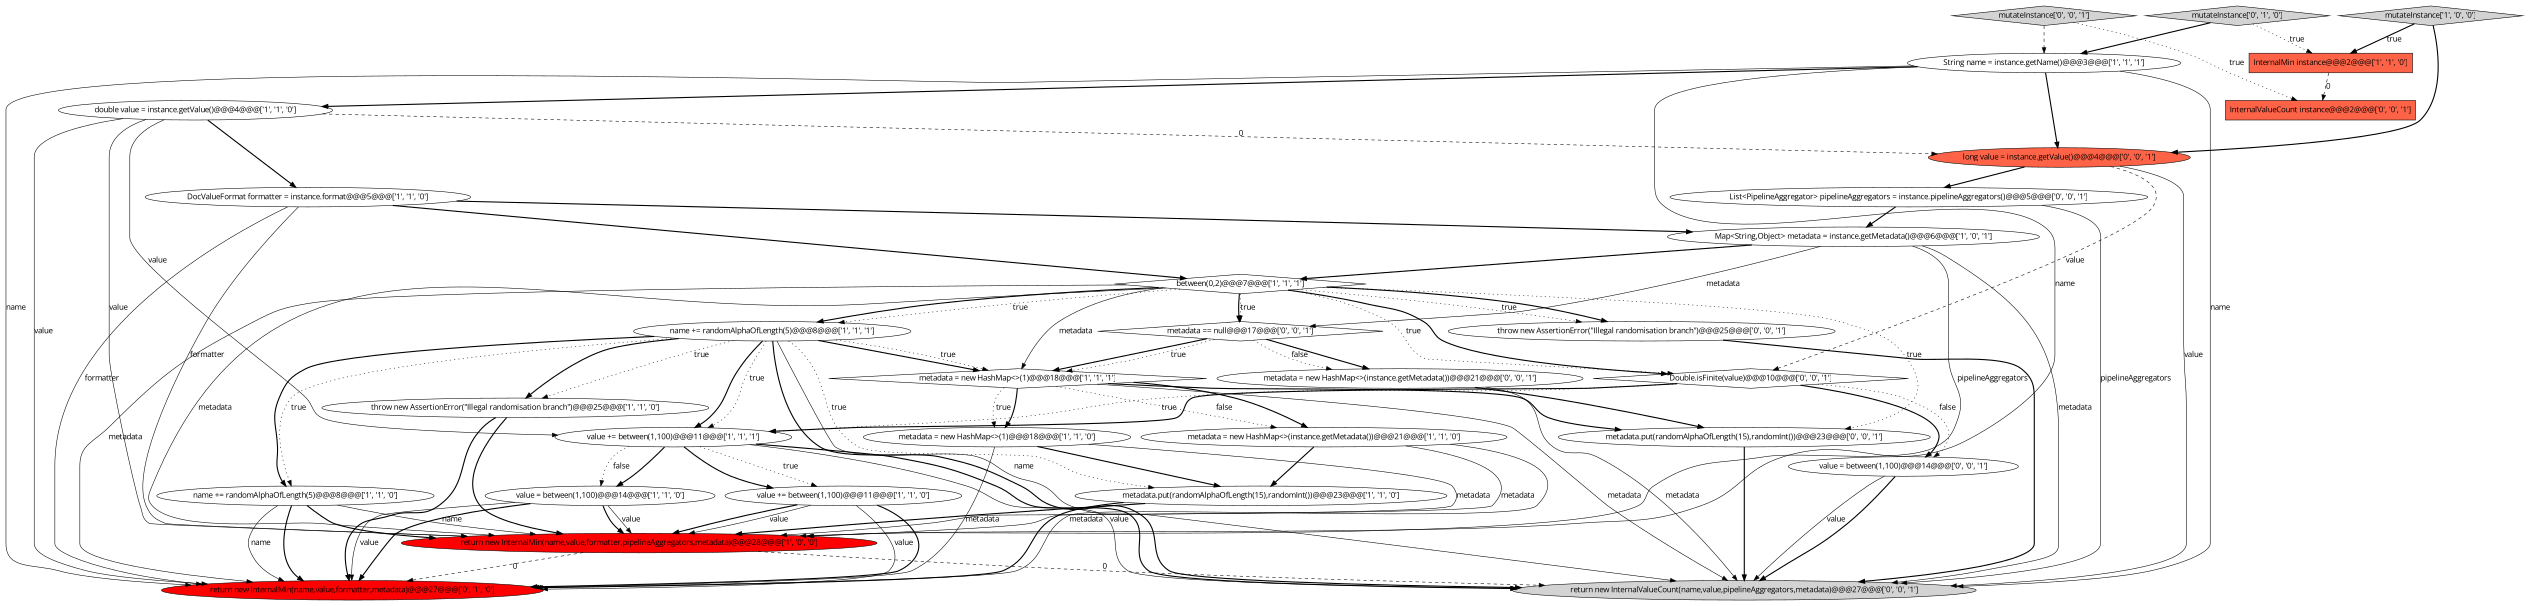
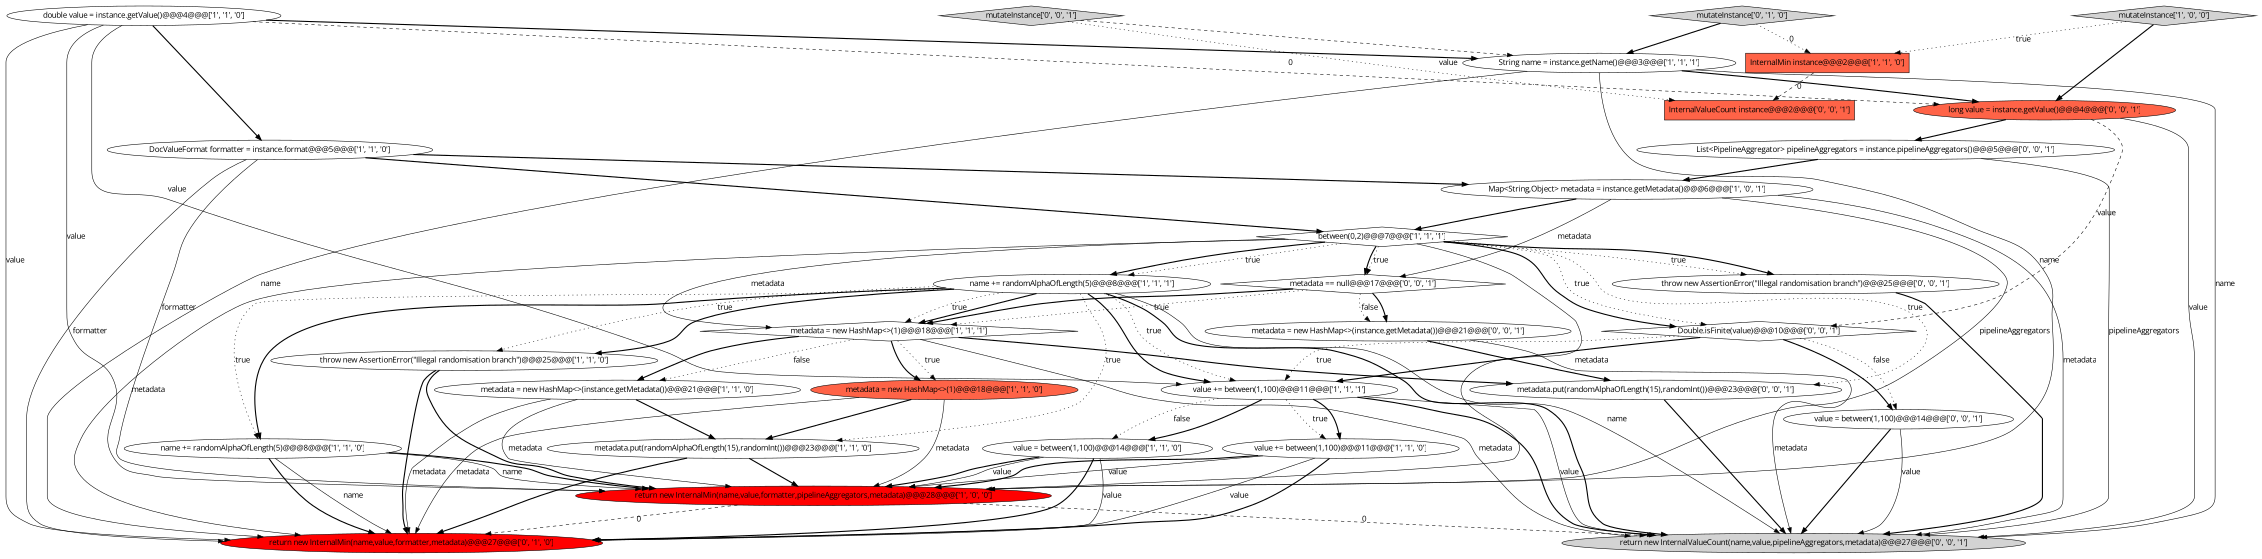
edge "mutateInstance['1', '0', '0']" -> "InternalMin instance@@@2@@@['1', '1', '0']": style bold -> dotted
edge "mutateInstance['0', '1', '0']" -> "InternalMin instance@@@2@@@['1', '1', '0']": label "true" -> "0"
edge "mutateInstance['0', '0', '1']" -> "InternalValueCount instance@@@2@@@['0', '0', '1']": label "true" -> "value"
edge "String name = instance.getName()@@@3@@@['1', '1', '1']" -> "double value = instance.getValue()@@@4@@@['1', '1', '0']": reversed
node "metadata = new HashMap<>(1)@@@18@@@['1', '1', '0']": fillcolor white -> tomato
